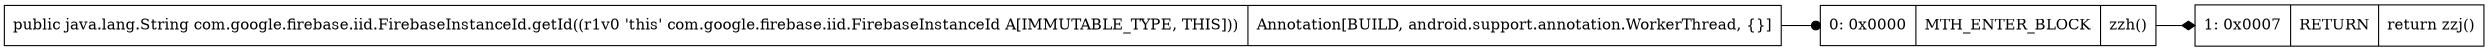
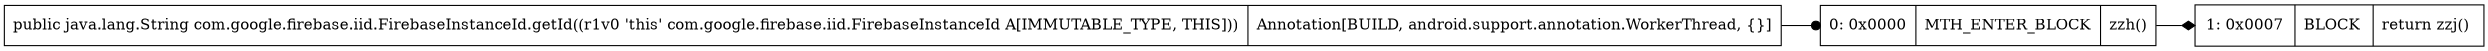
node "1: 0x0007": text "RETURN" -> "BLOCK"
